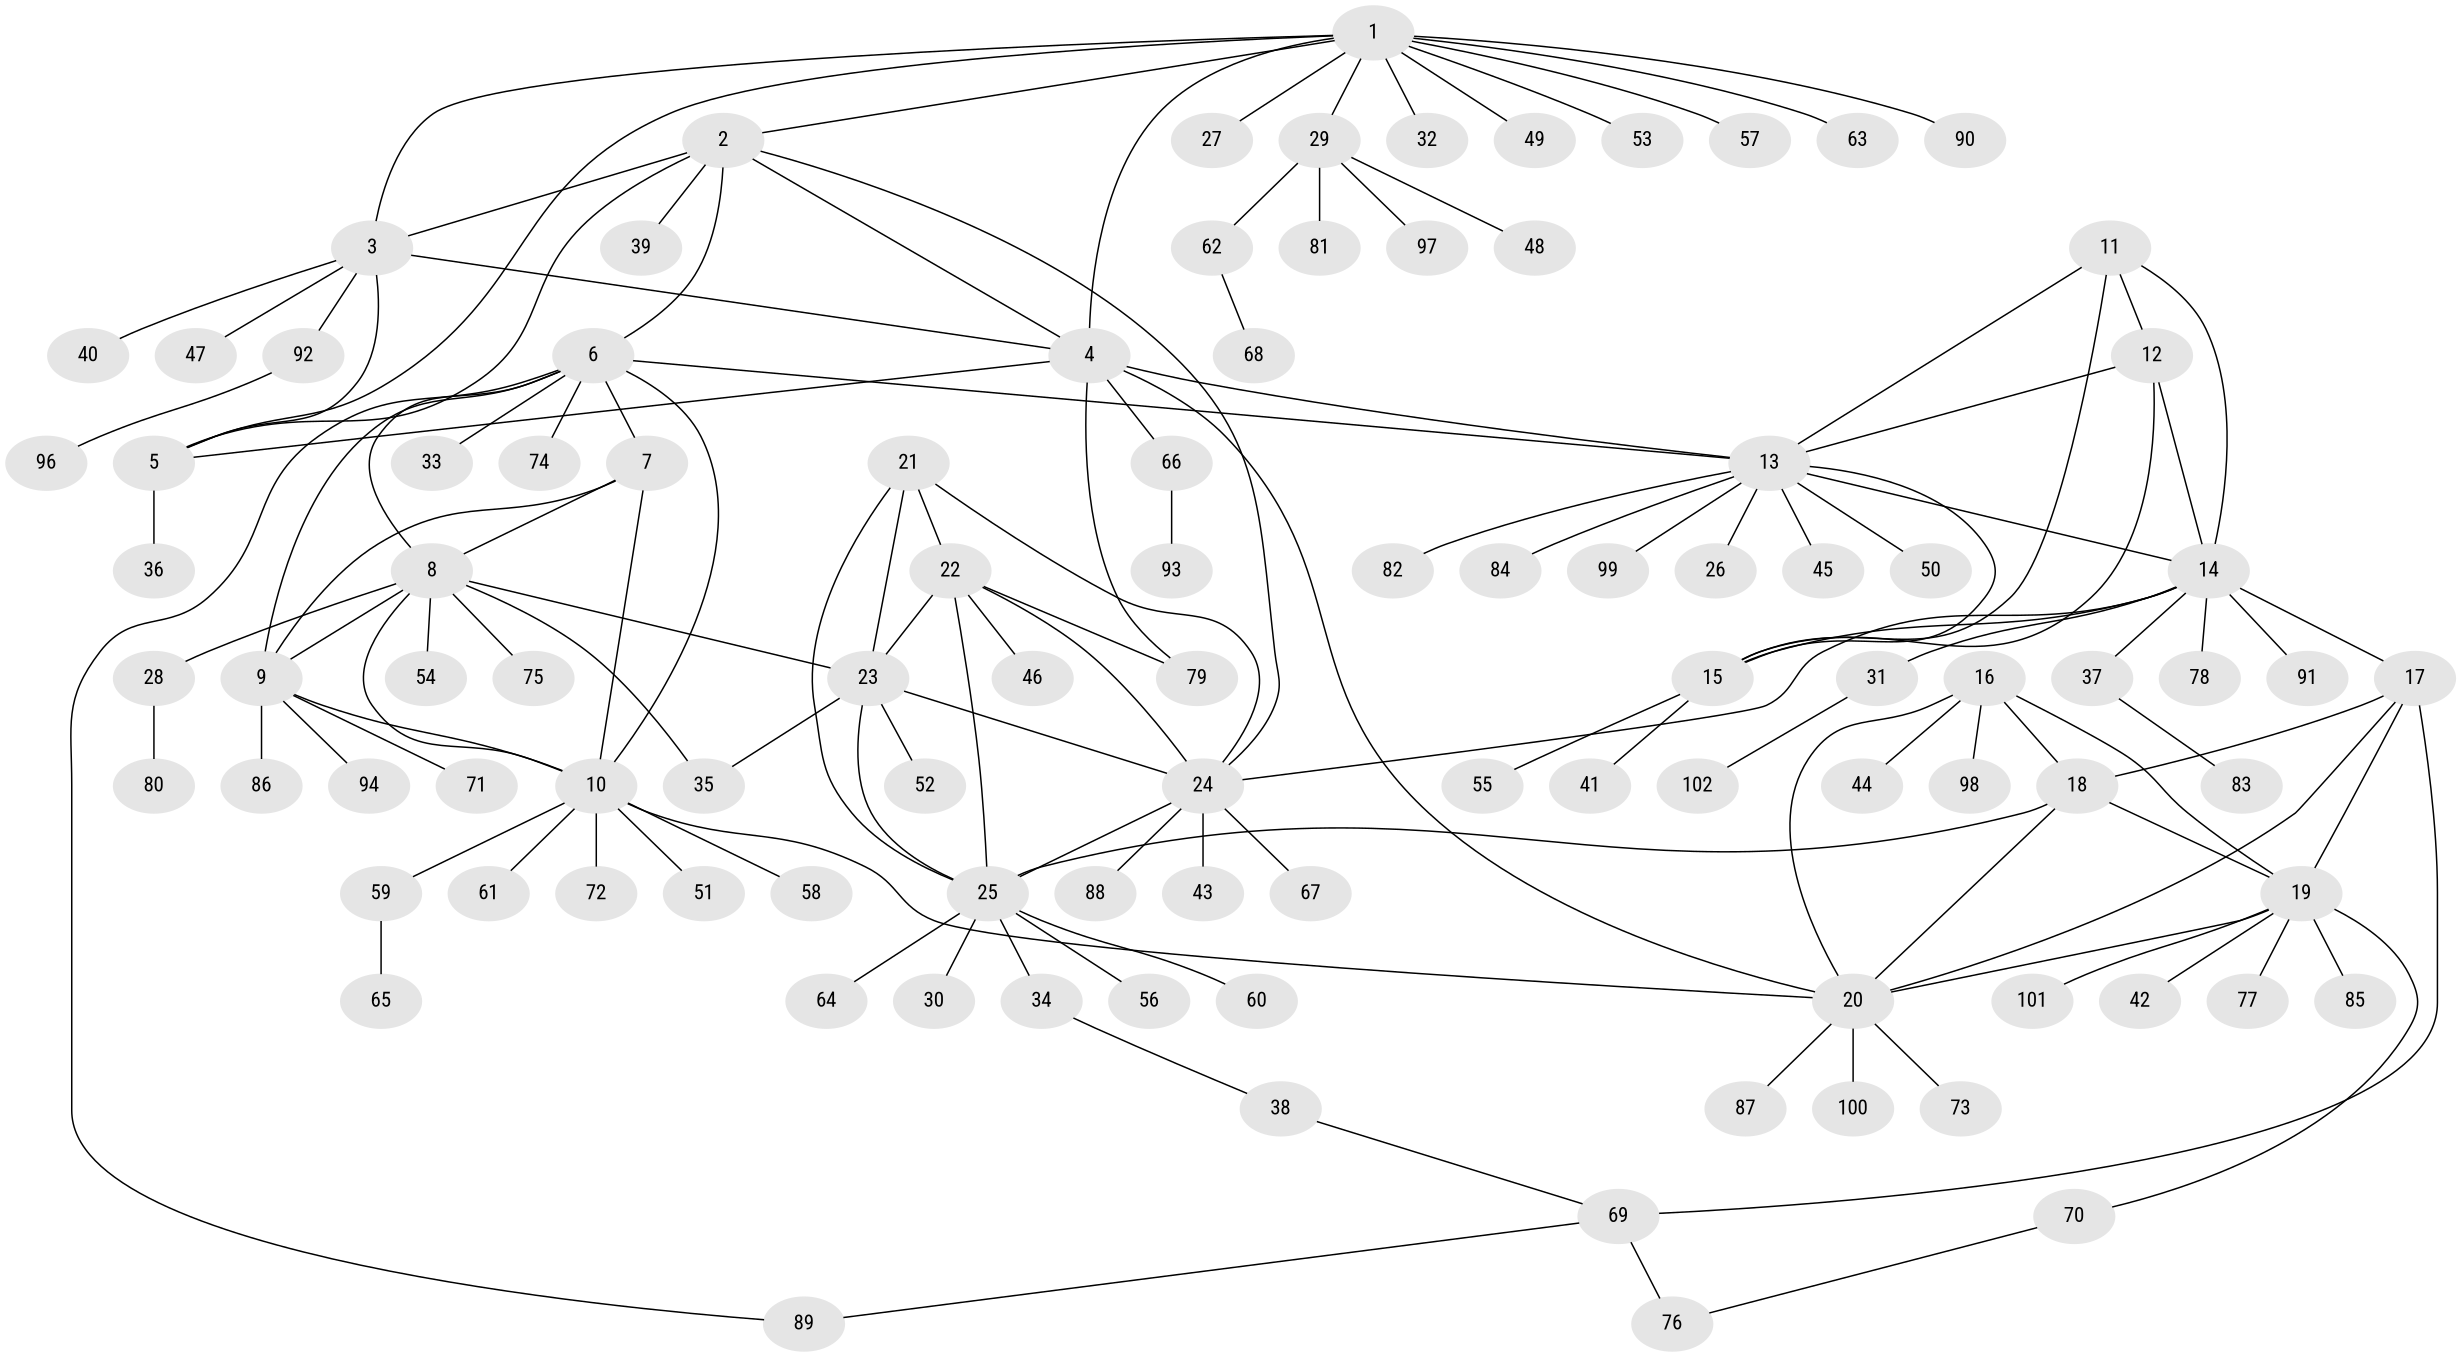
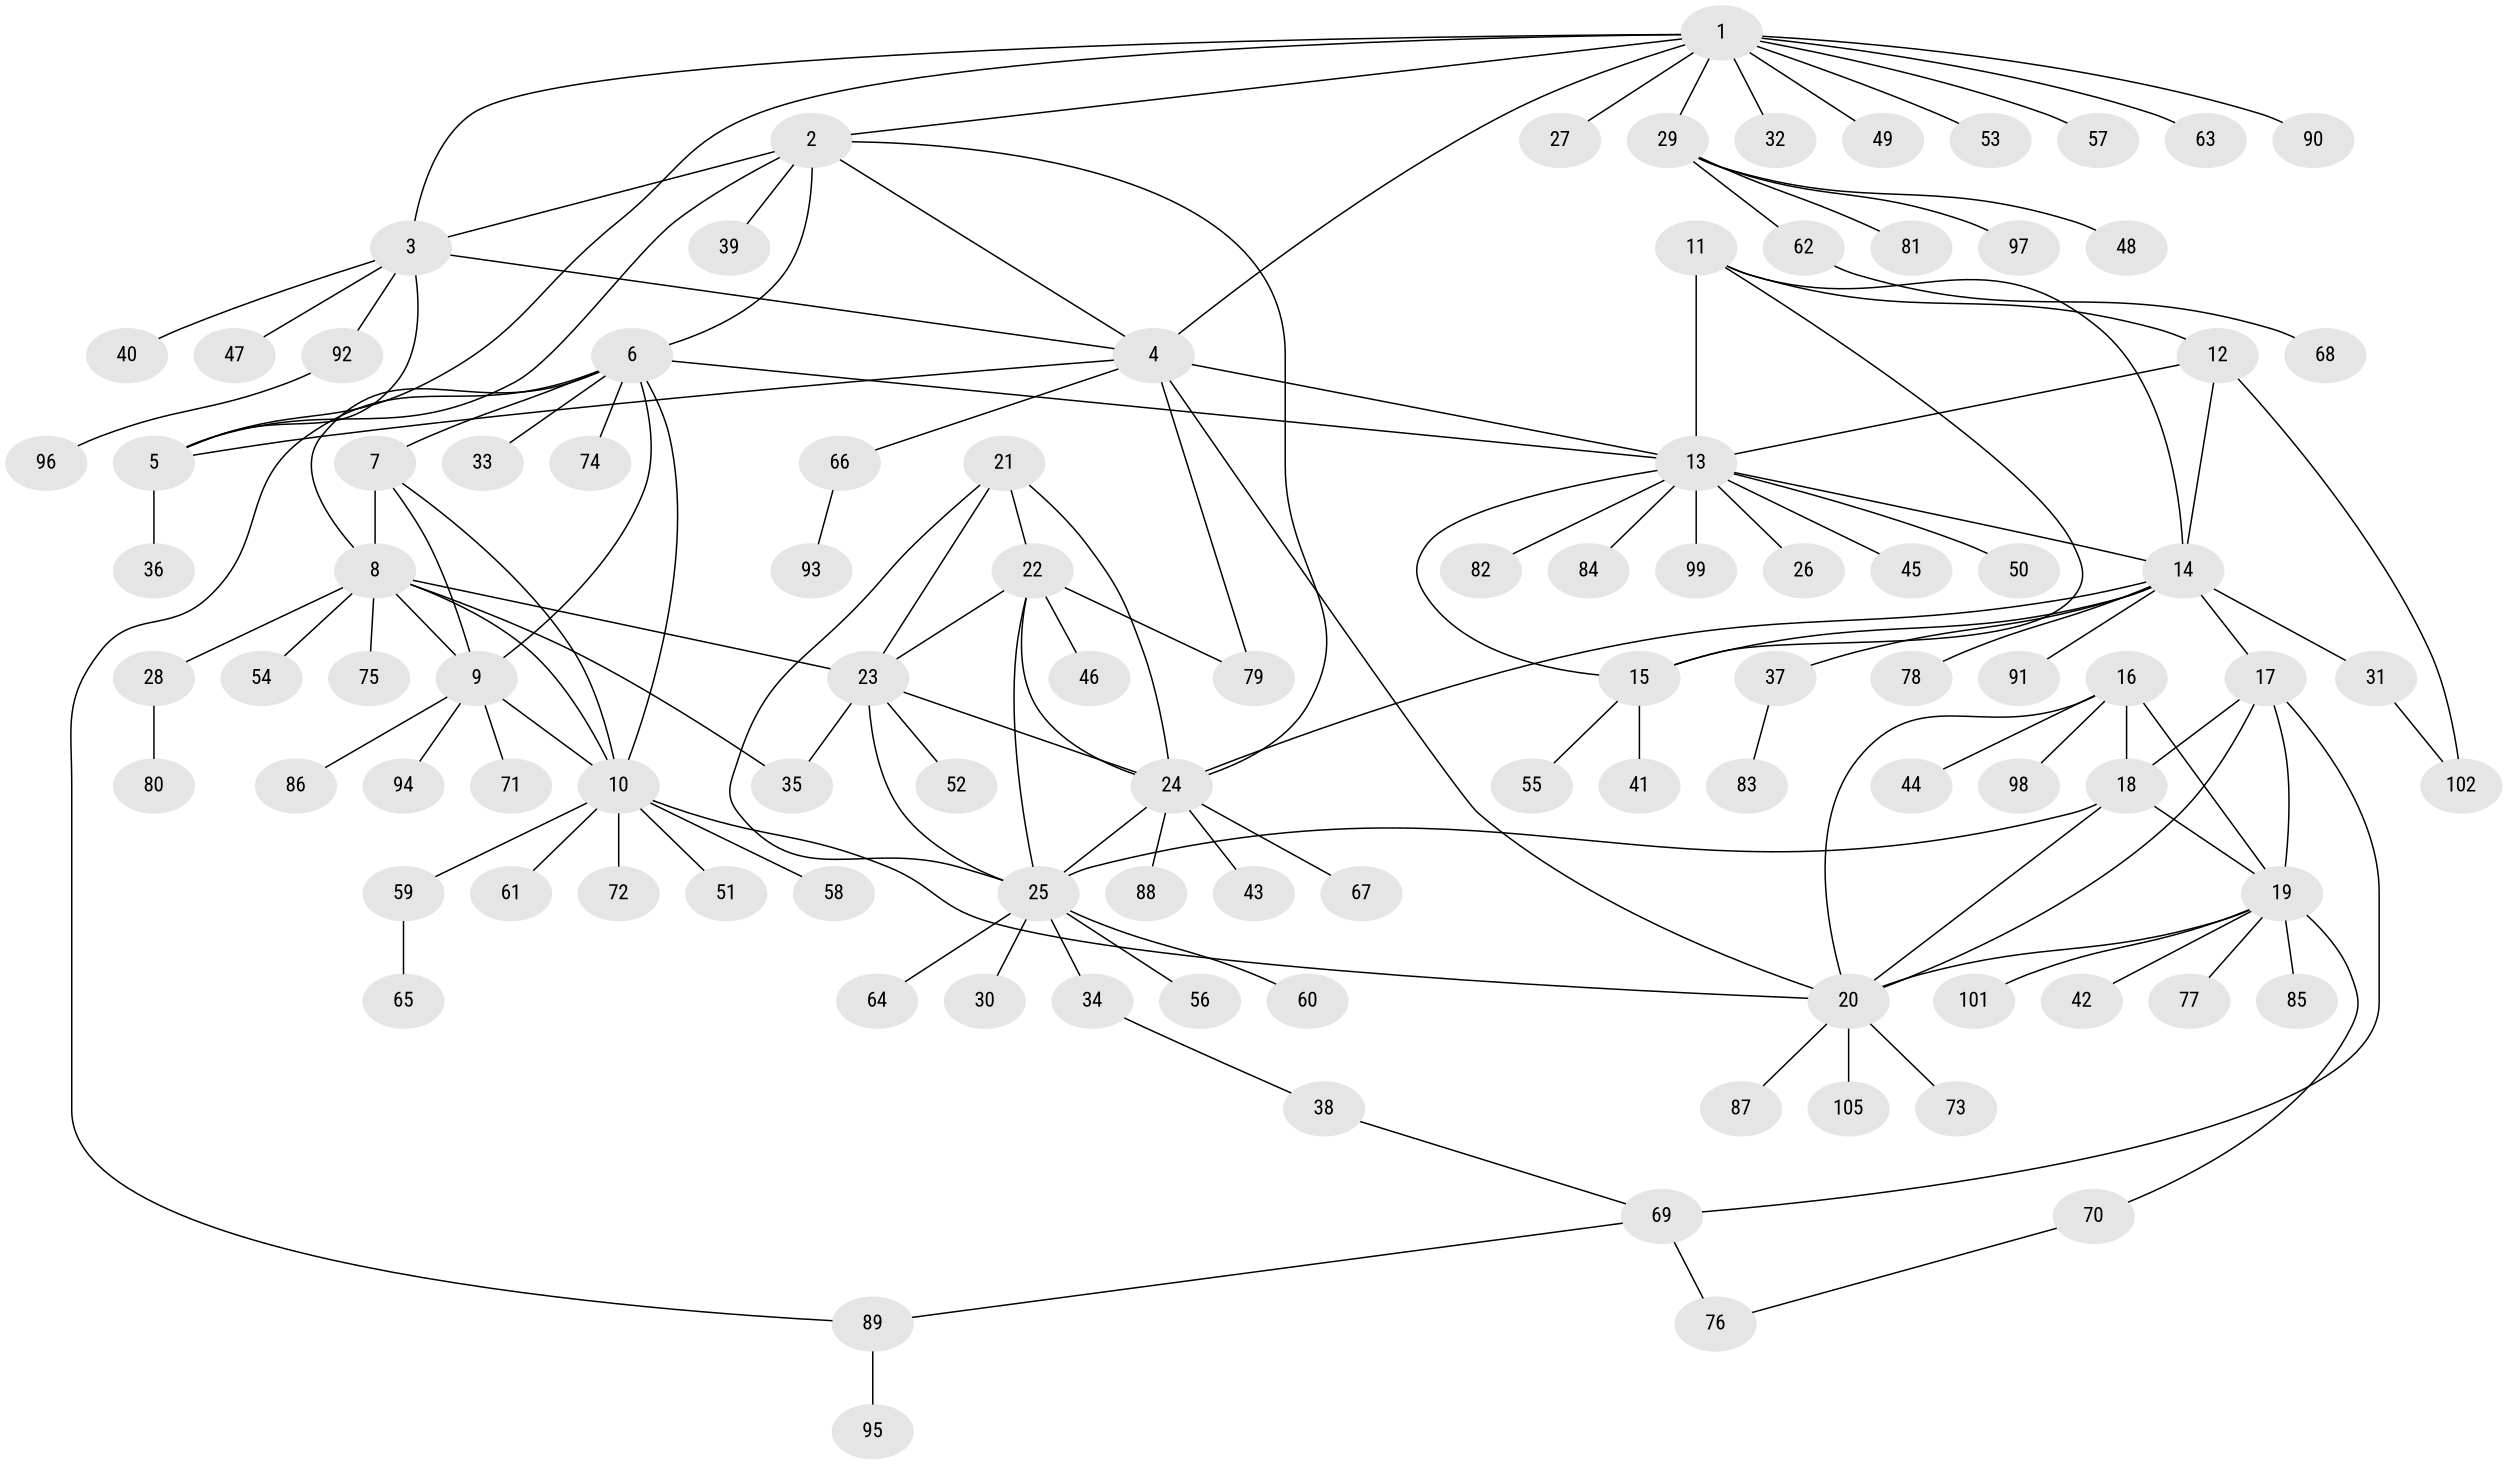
edge "12" -- "15": now "12" -- "102"
node "100": label "100" -> "105"
node "95": added
